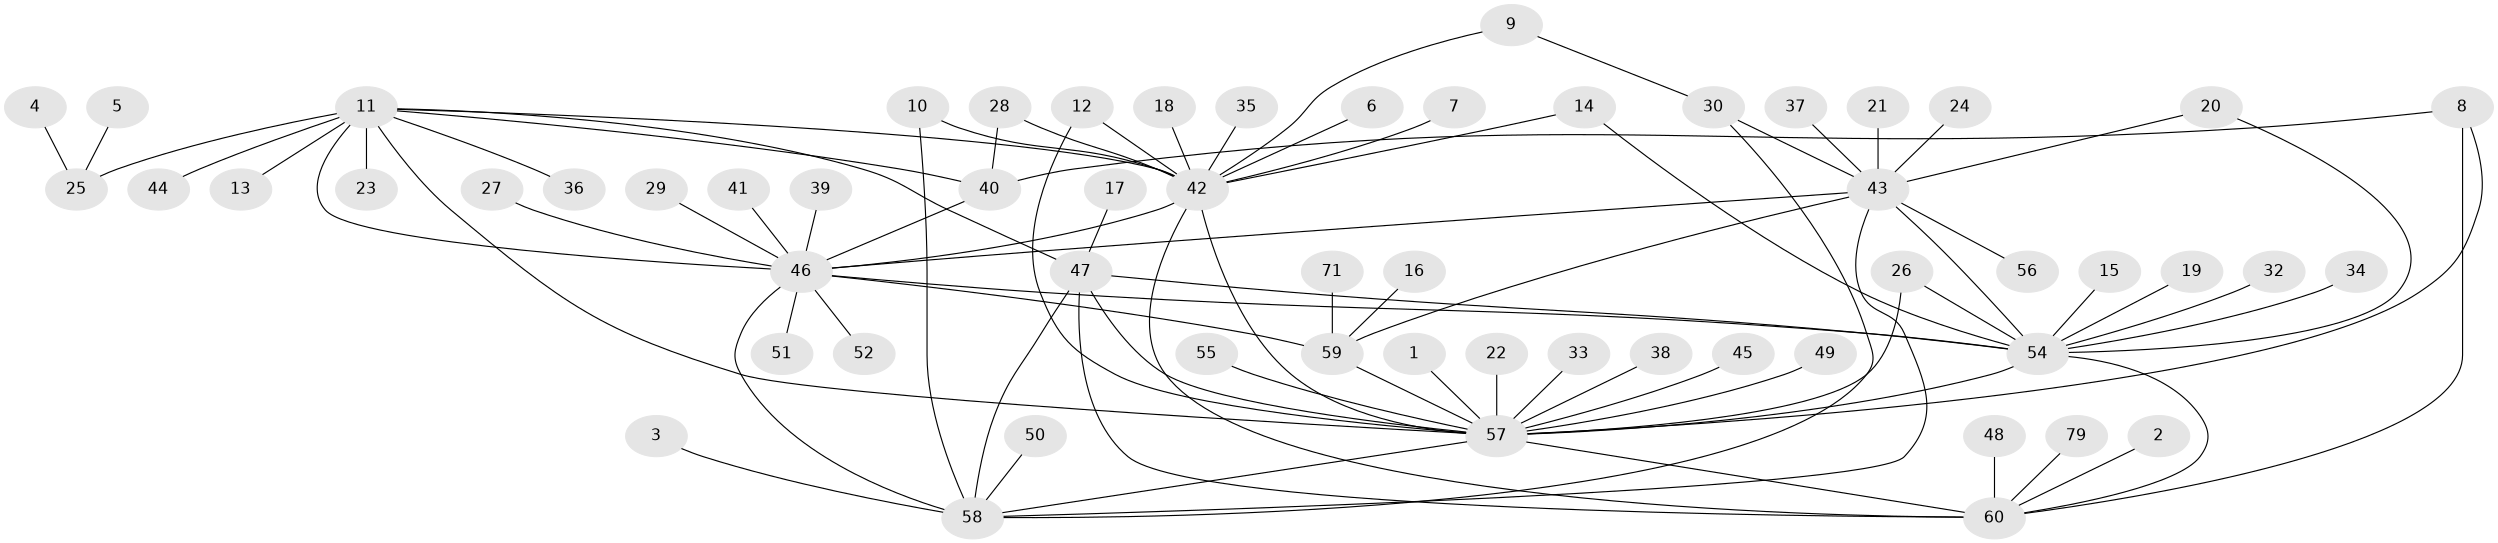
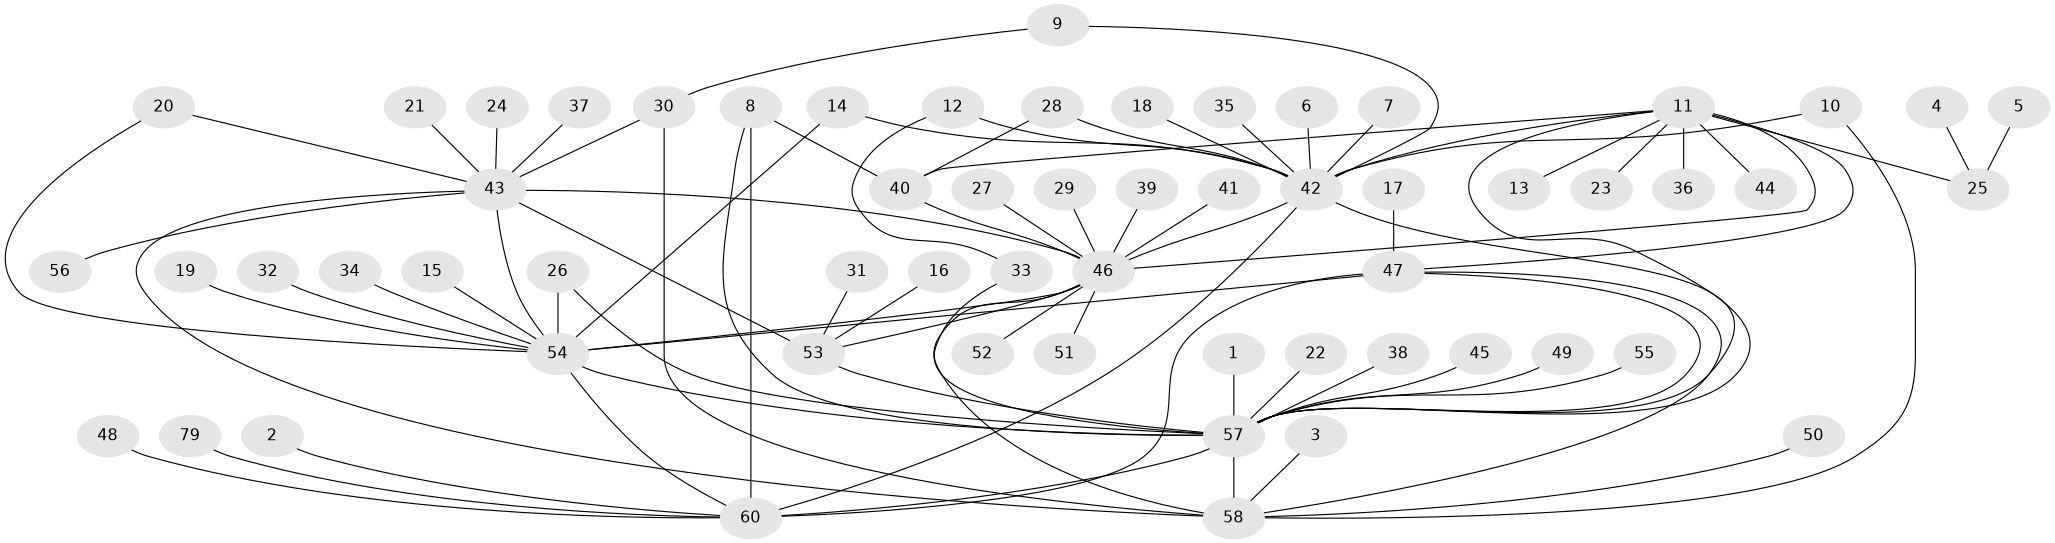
node "71": label "71" -> "31"
node "59": label "59" -> "53"
edge "12" -- "57": now "12" -- "33"
